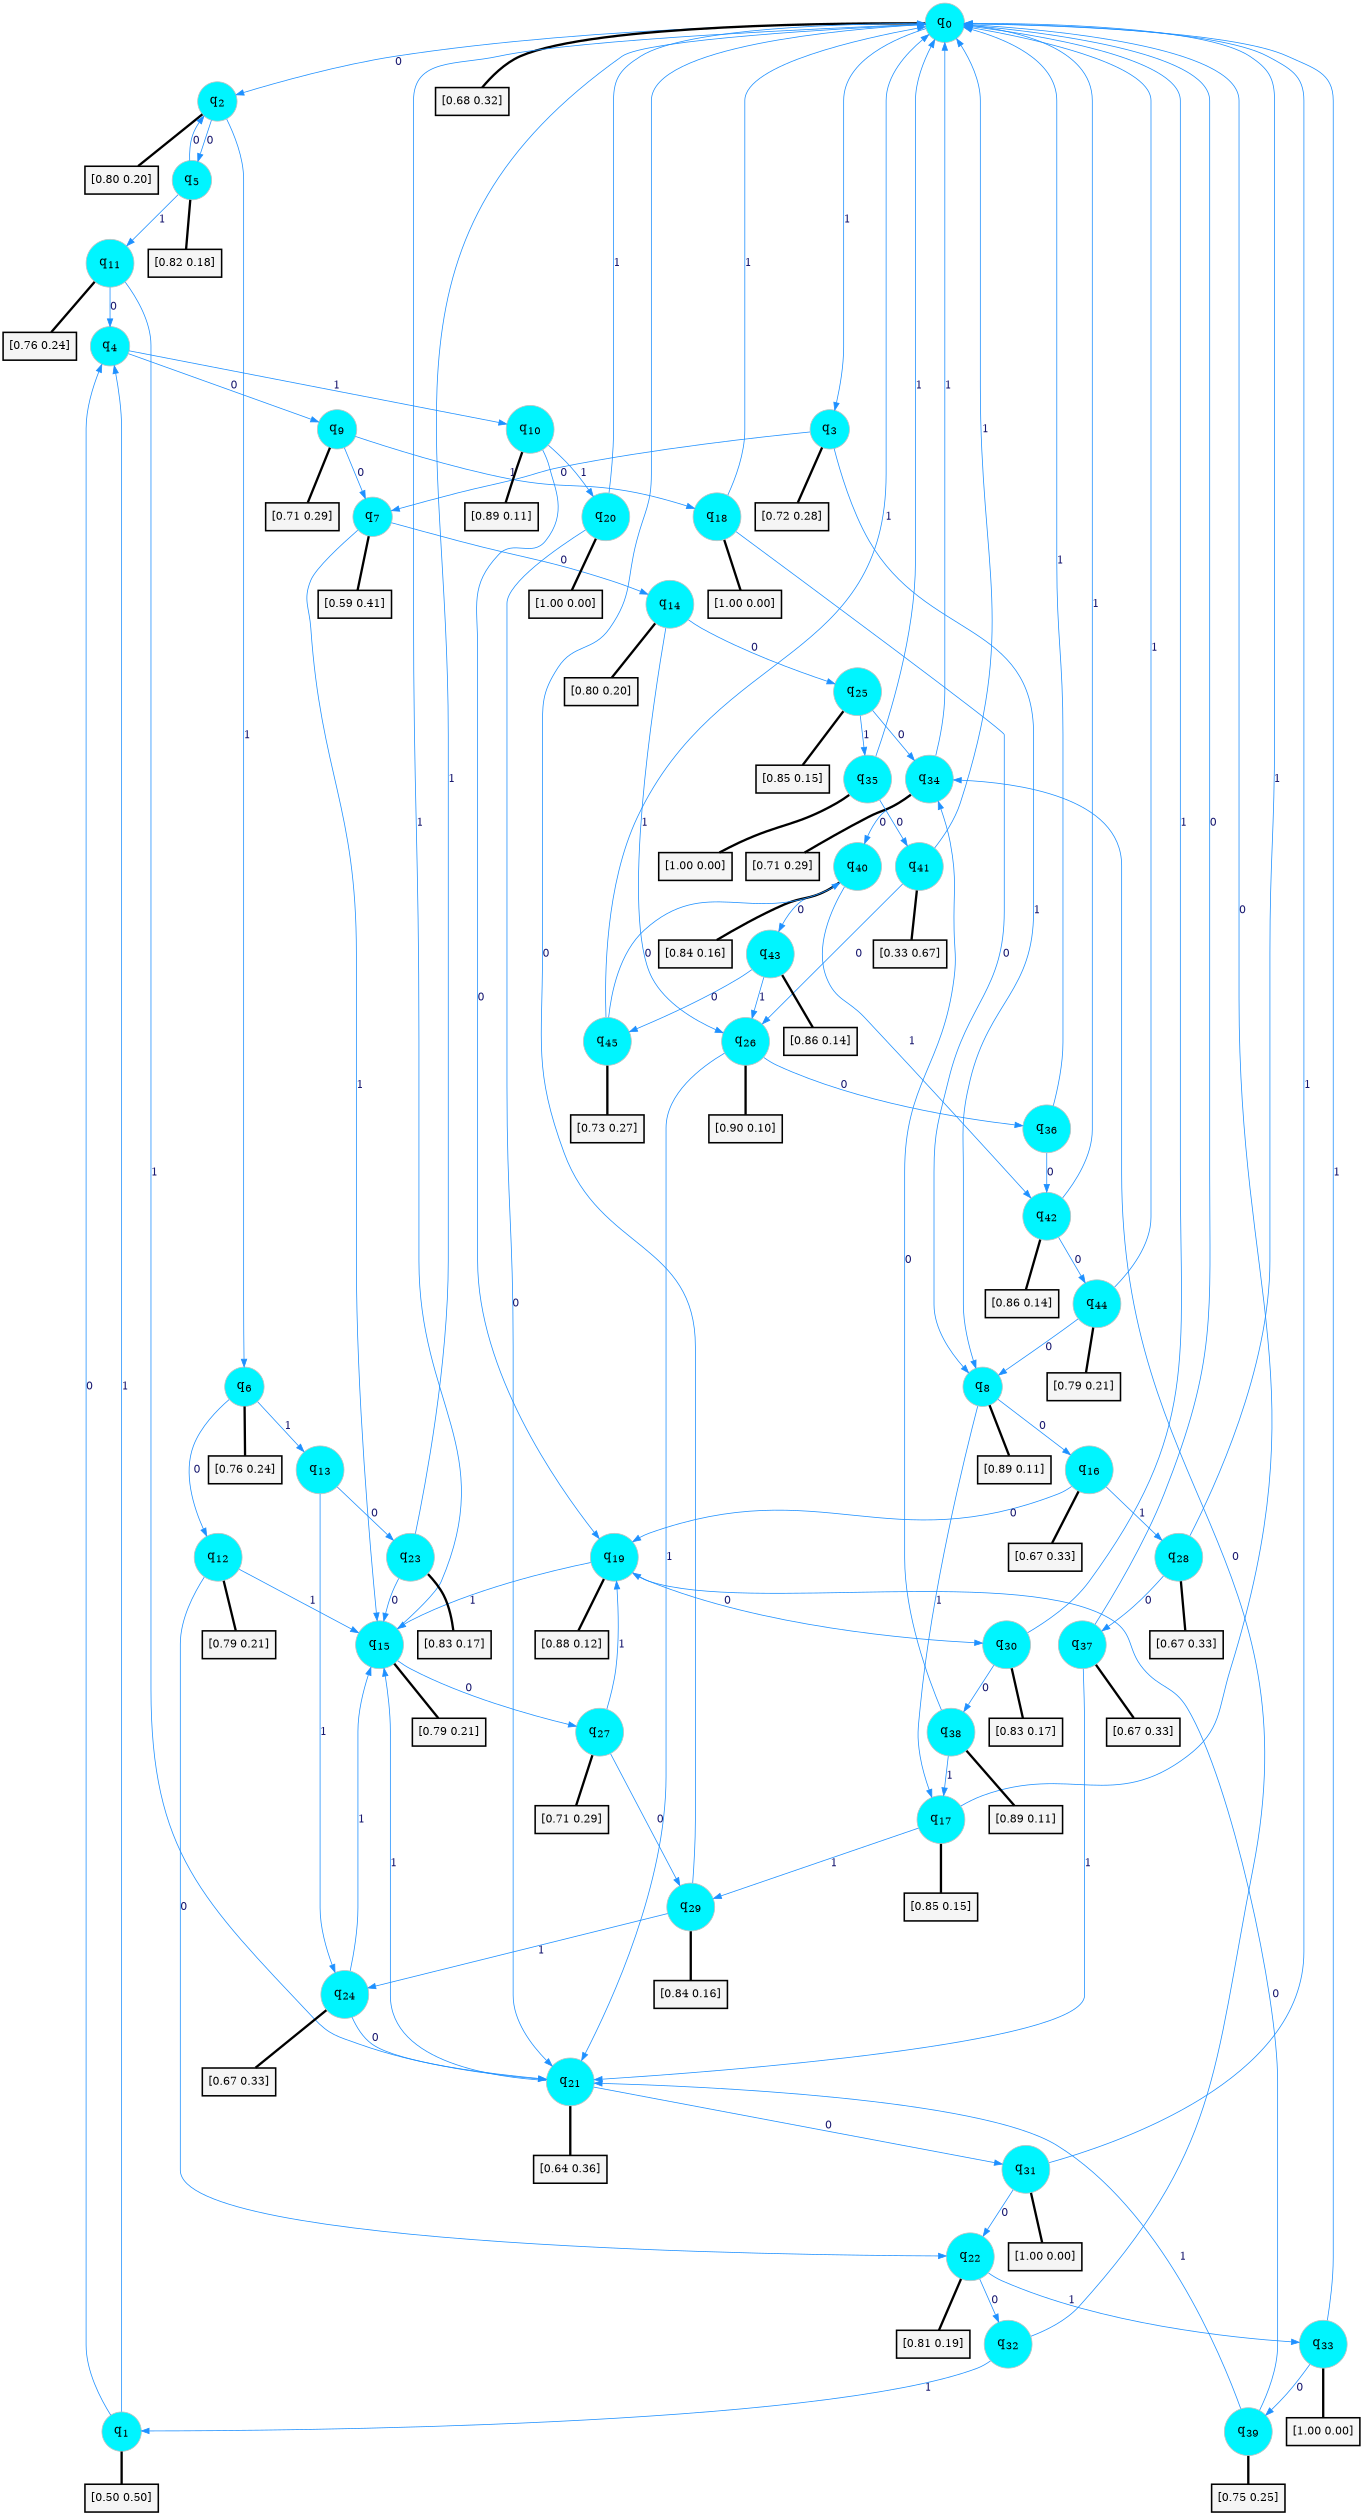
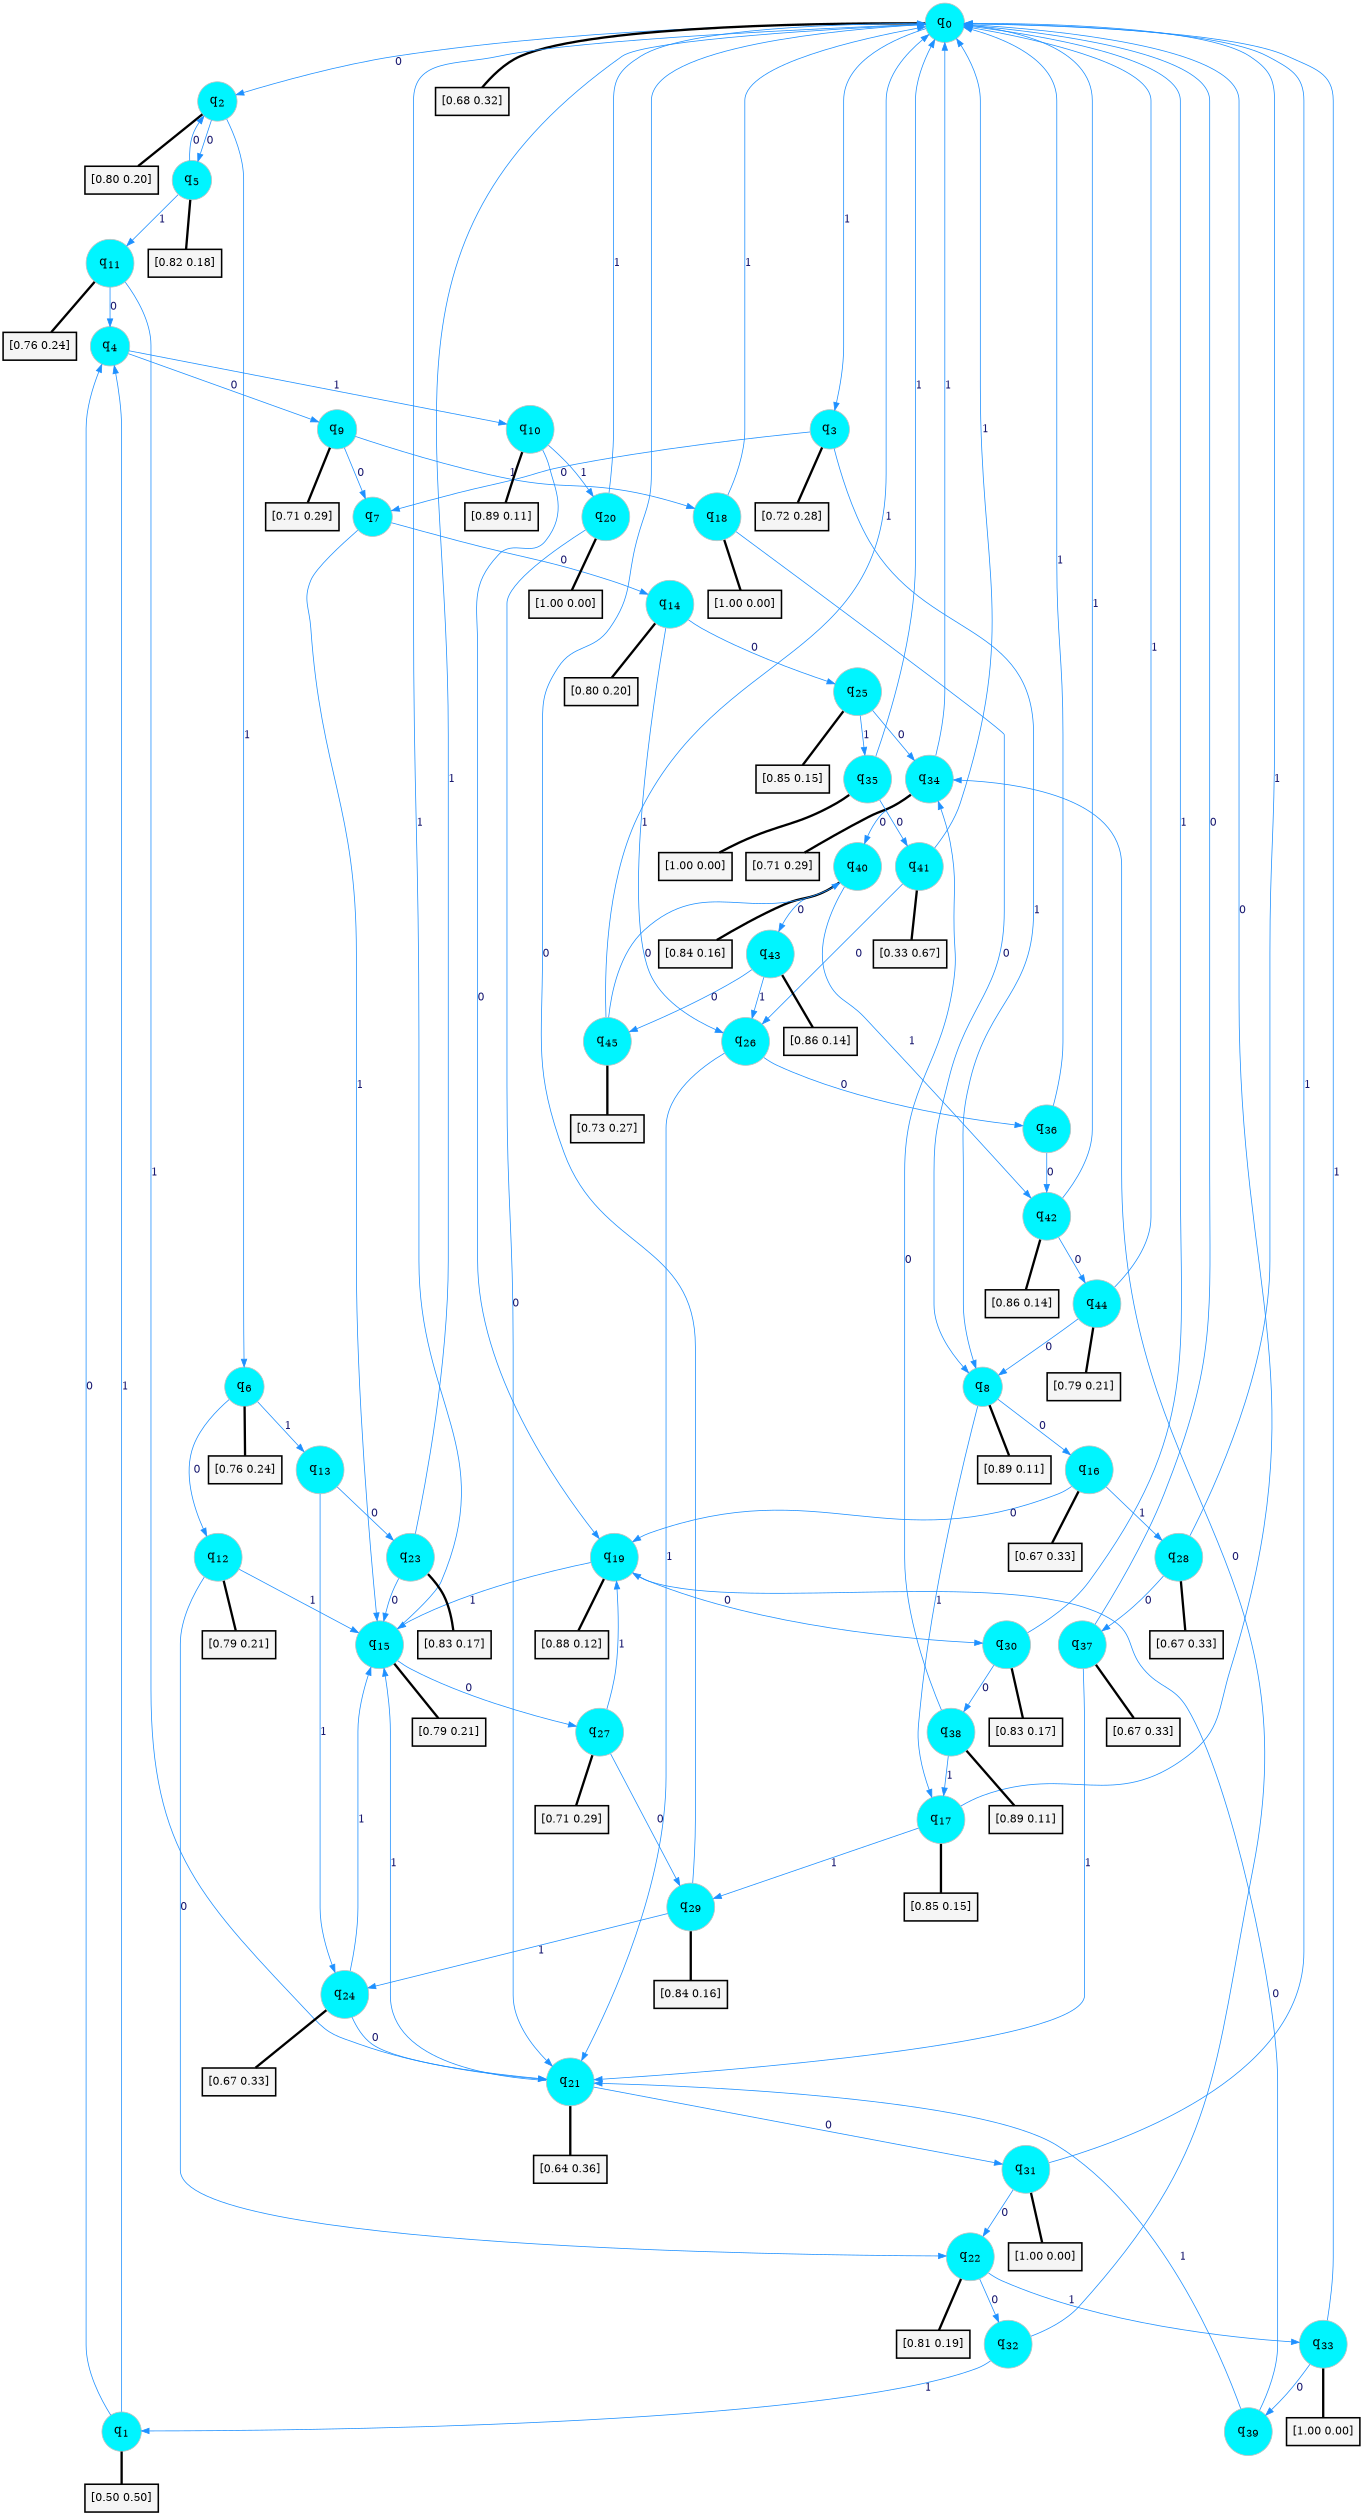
node "[0.59 0.41]": removed
node "[0.90 0.10]": removed
node "[0.75 0.25]": removed
